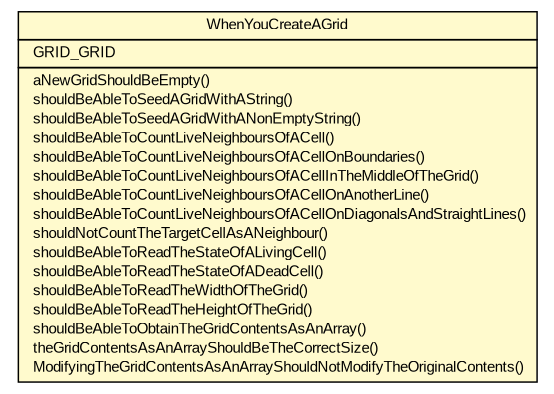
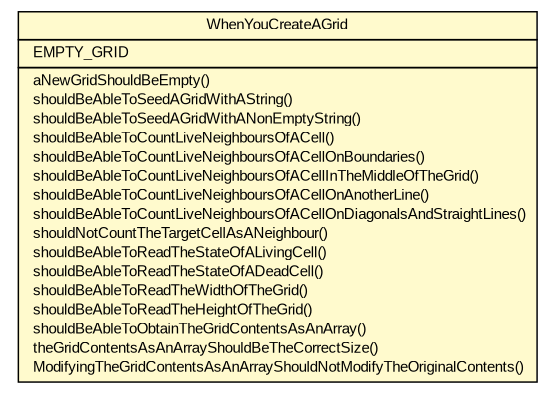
node "WhenYouCreateAGrid": text "GRID_GRID" -> "EMPTY_GRID"
